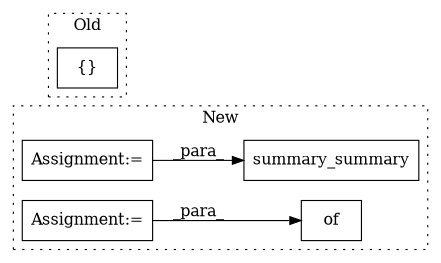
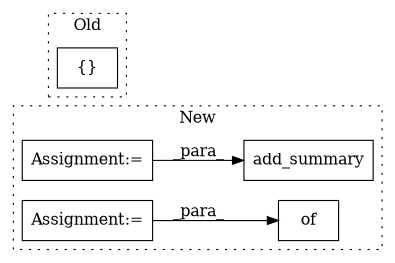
node "summary_summary": label "summary_summary" -> "add_summary"
